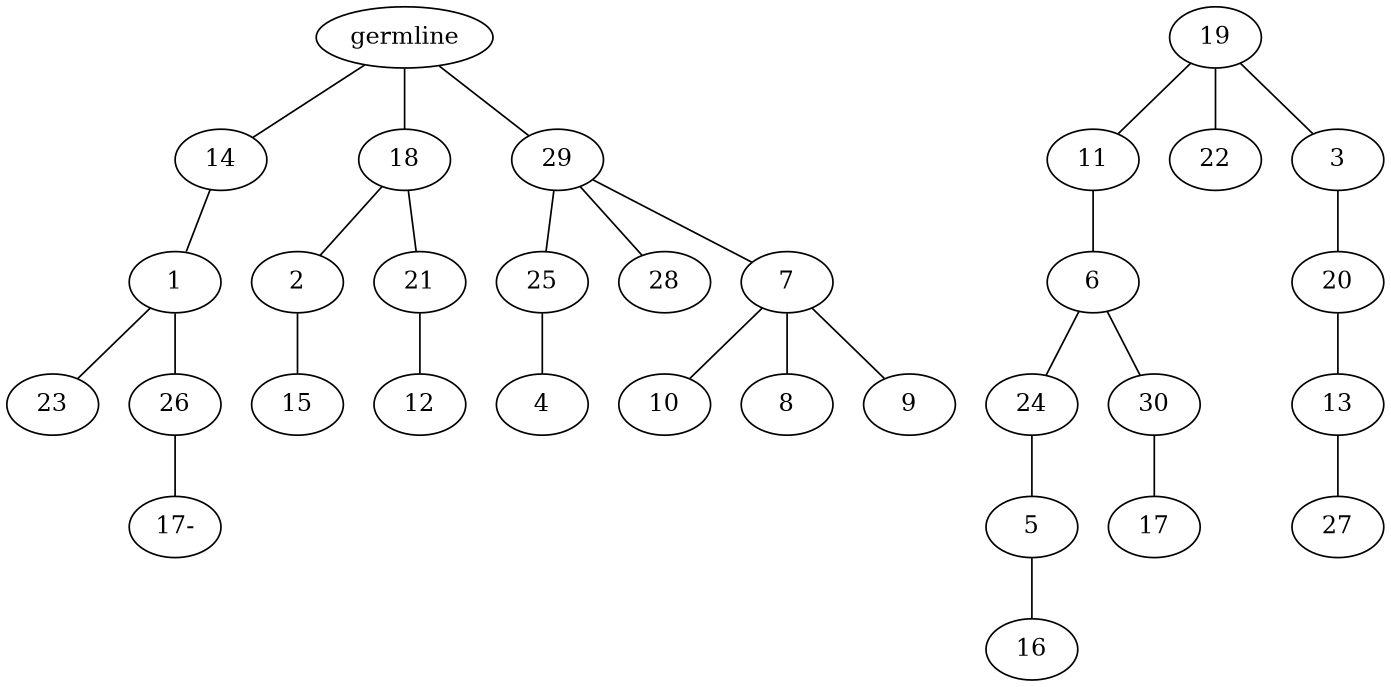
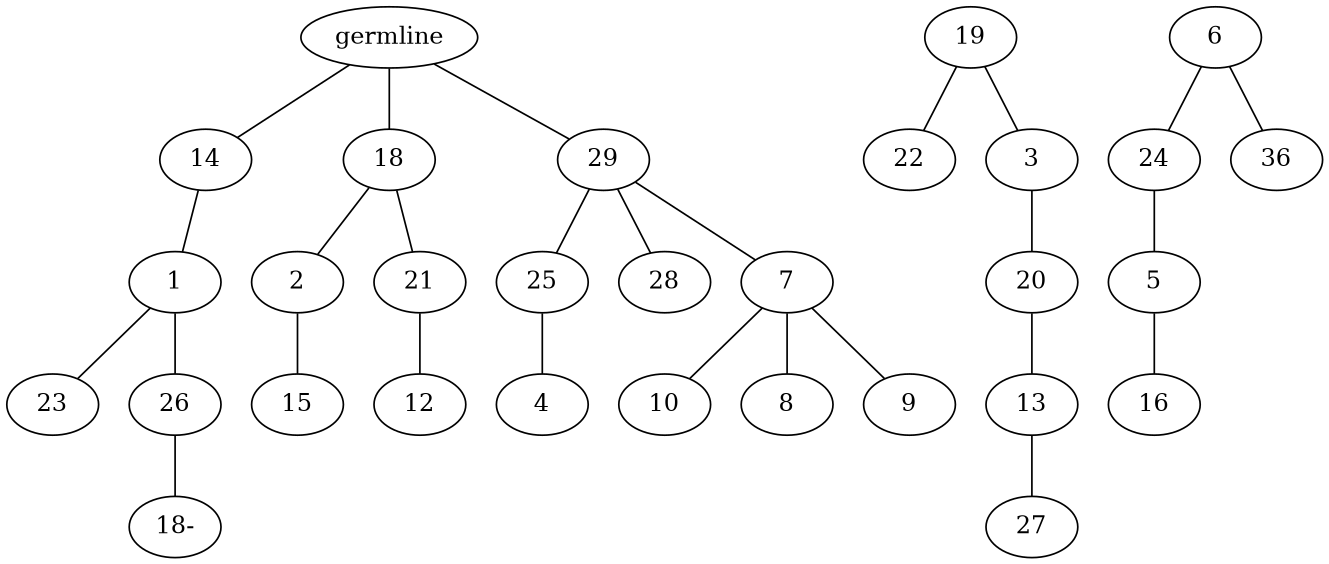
node "11": removed
node "30": label "30" -> "36"
node "17-": label "17-" -> "18-"
node "17": removed
